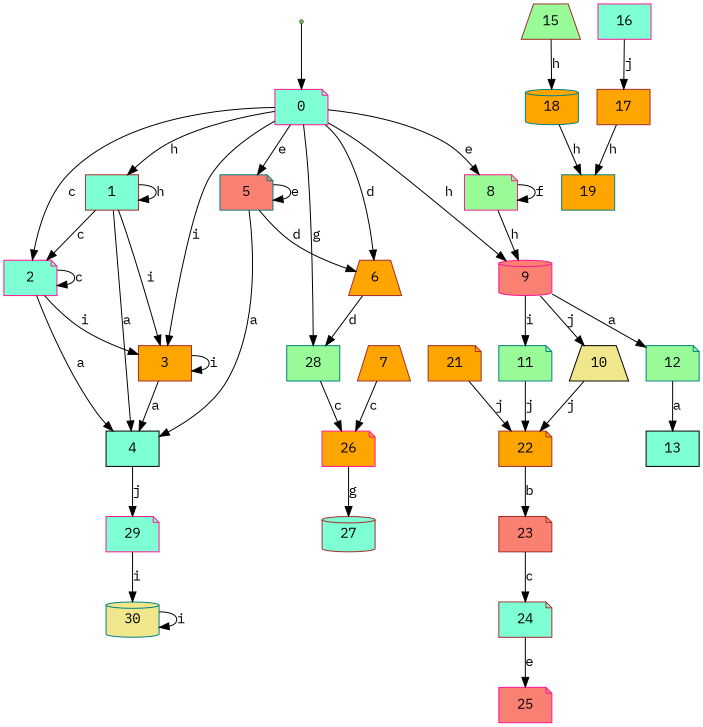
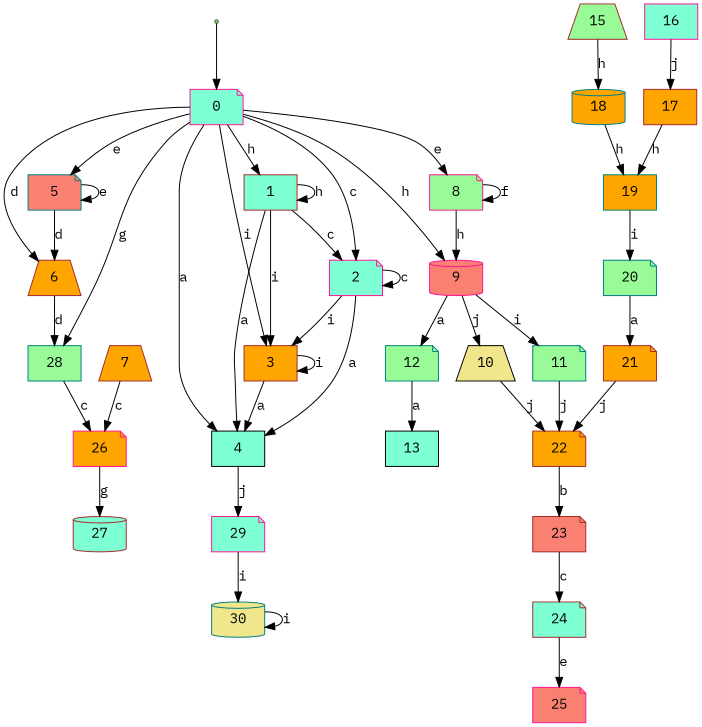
node "20": added
edge "5" -> "4": now "0" -> "4"
